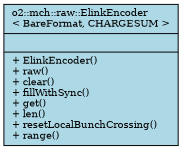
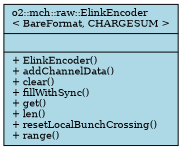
node "o2::mch::raw::ElinkEncoder": text "+ raw()" -> "+ addChannelData()"
